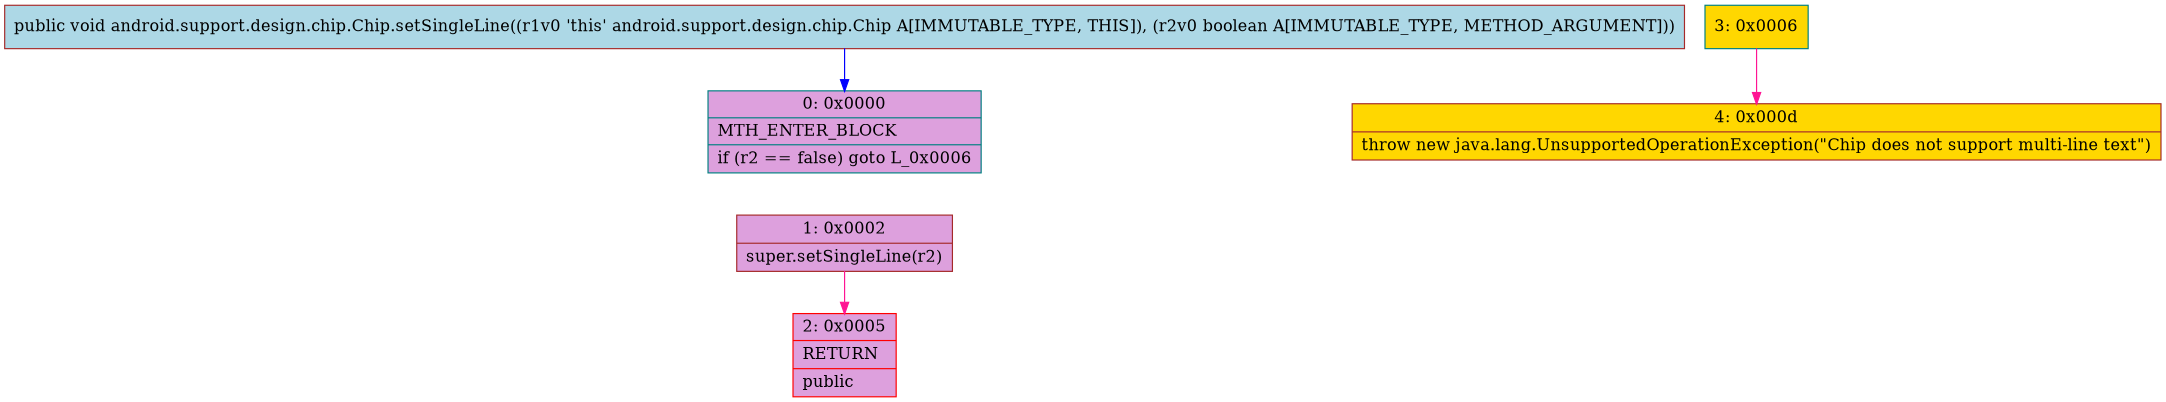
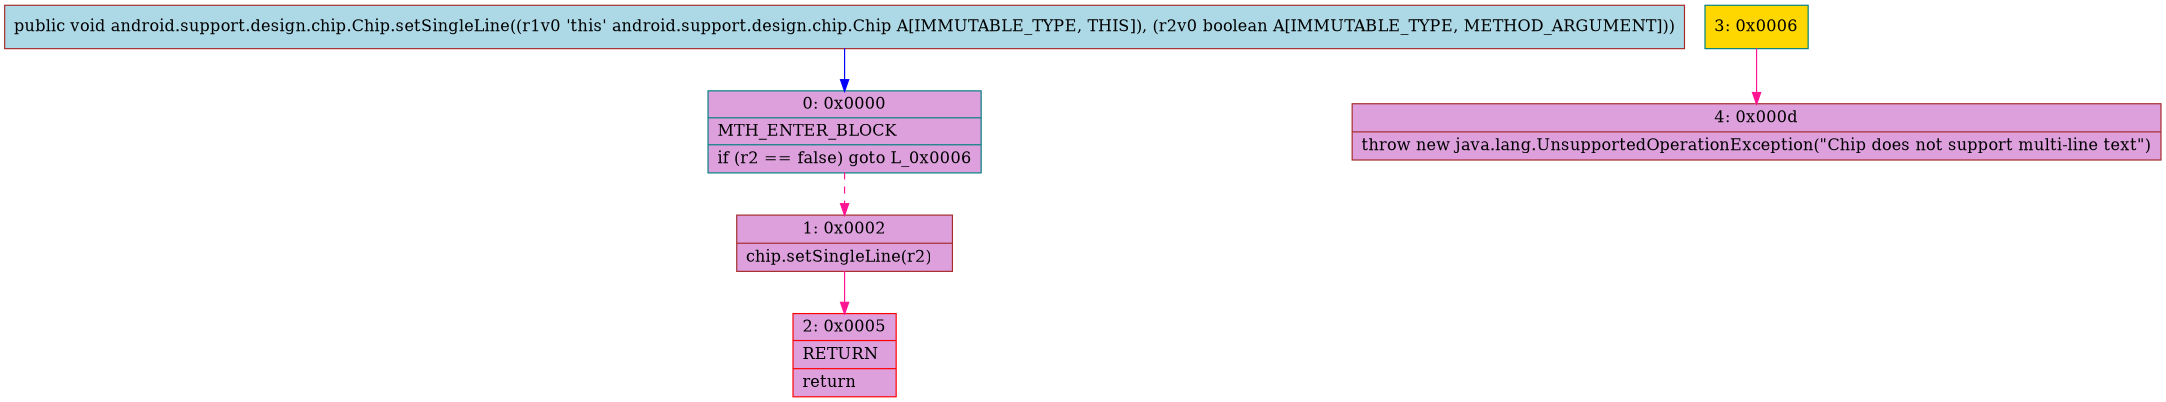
node "4: 0x000d": fillcolor gold -> plum
edge "0: 0x0000" -> "1: 0x0002": added
node "1: 0x0002": text "super.setSingleLine(r2)" -> "chip.setSingleLine(r2)"
node "2: 0x0005": text "public" -> "return"
